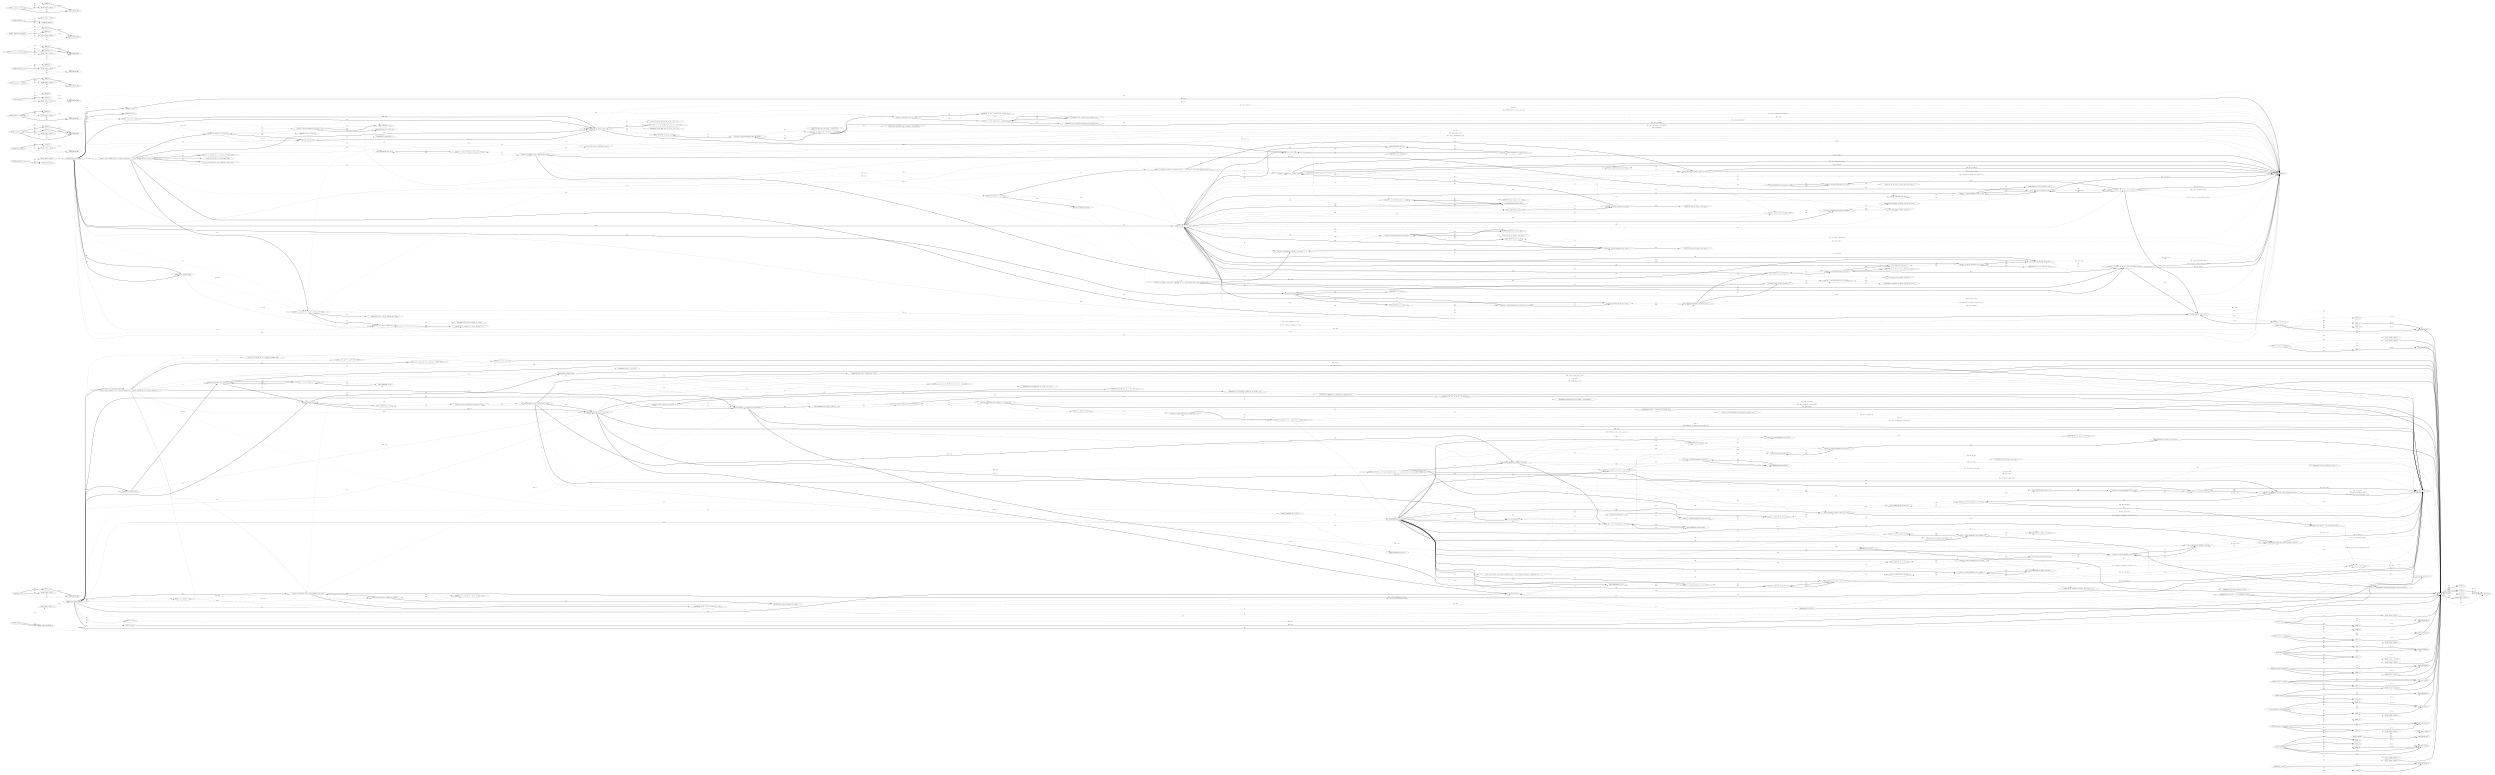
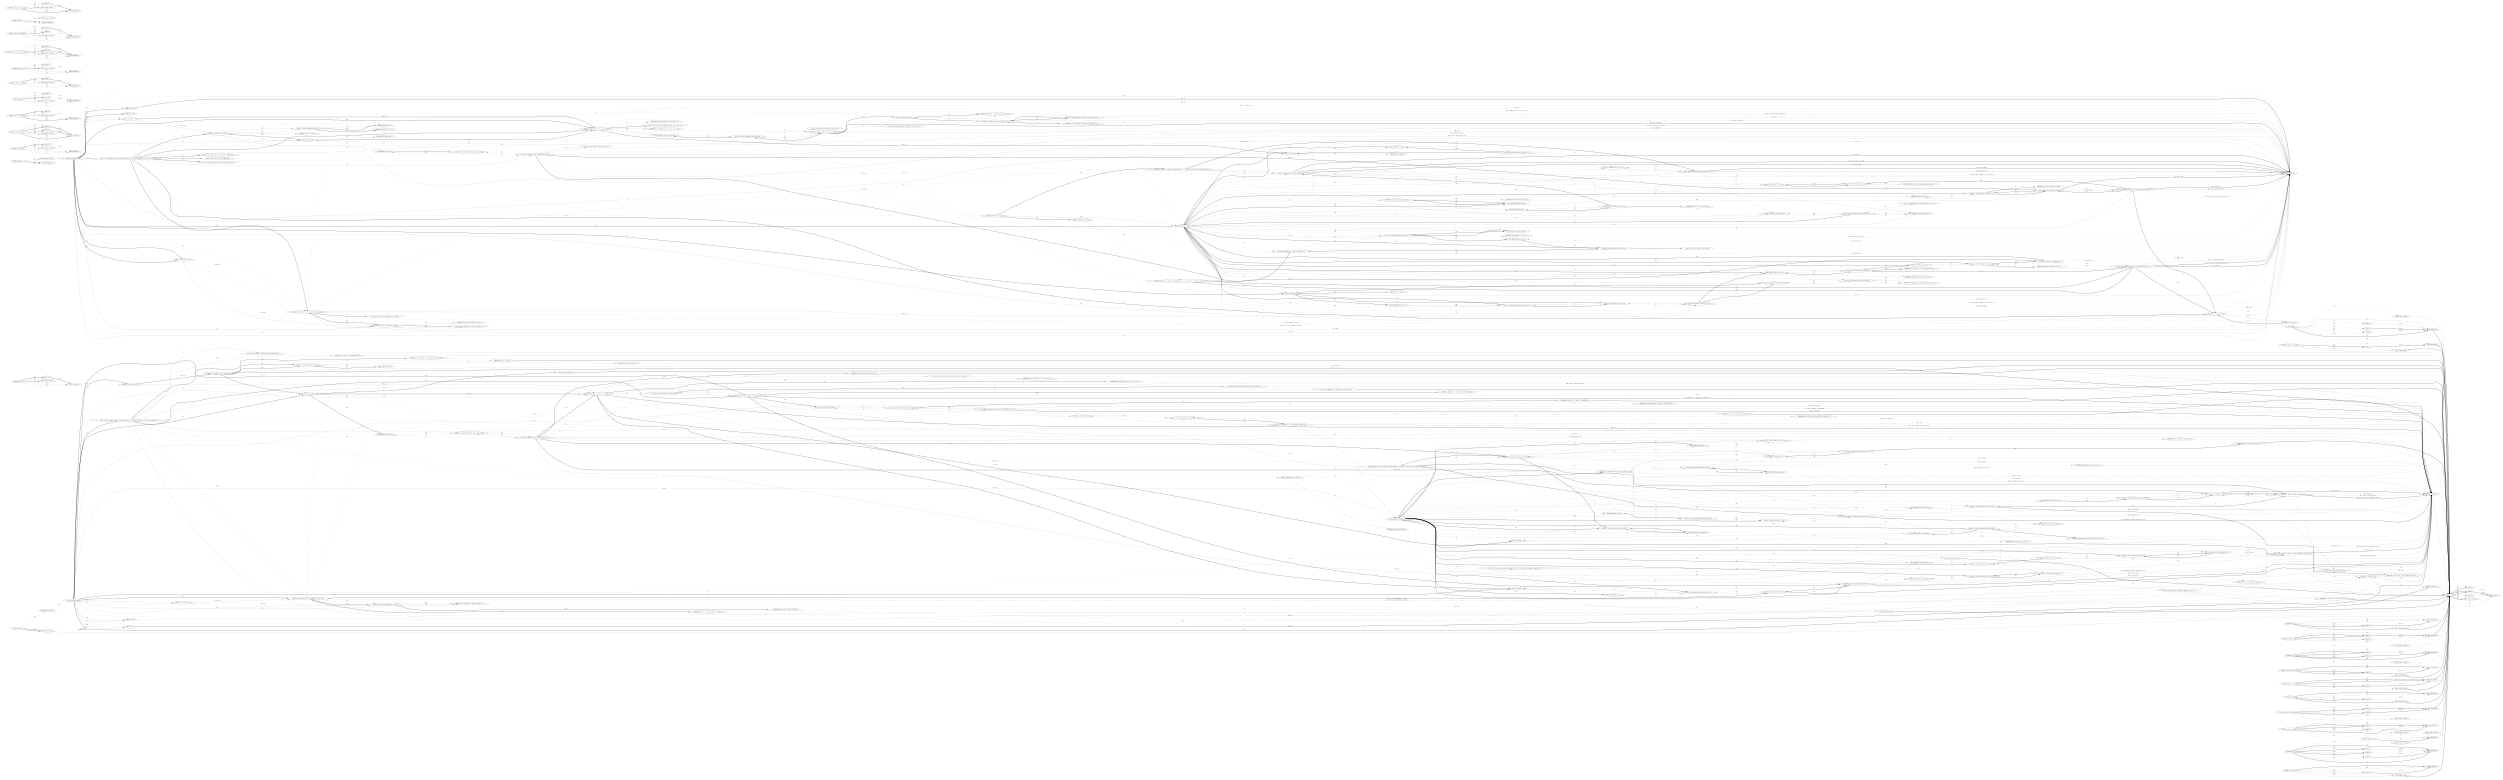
node "(LITERAL,0,memset(la, 0, sizeof(struct sockaddr_l2)))": added
